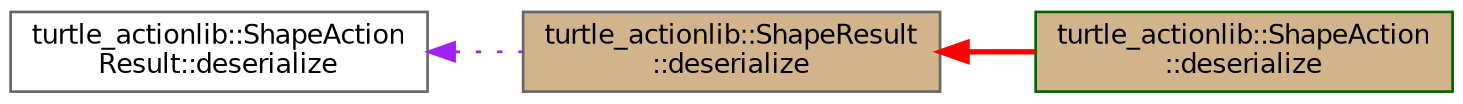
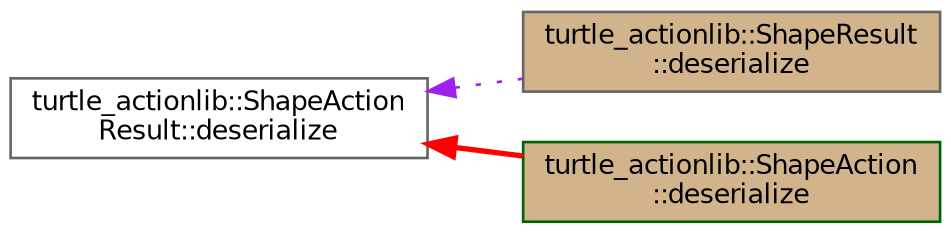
edge "turtle_actionlib::ShapeAction ::deserialize" -> "turtle_actionlib::ShapeResult ::deserialize": now "turtle_actionlib::ShapeAction ::deserialize" -> "turtle_actionlib::ShapeAction Result::deserialize"
